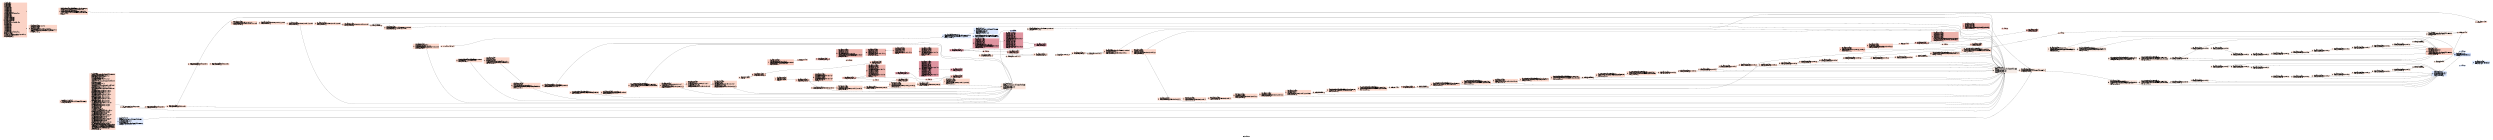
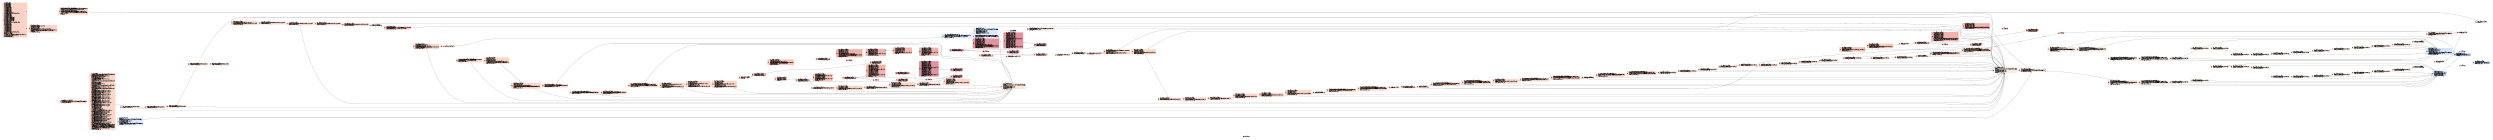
node "672:": fillcolor #ec7f6370 -> #a5c3fe70
node "246:": removed
